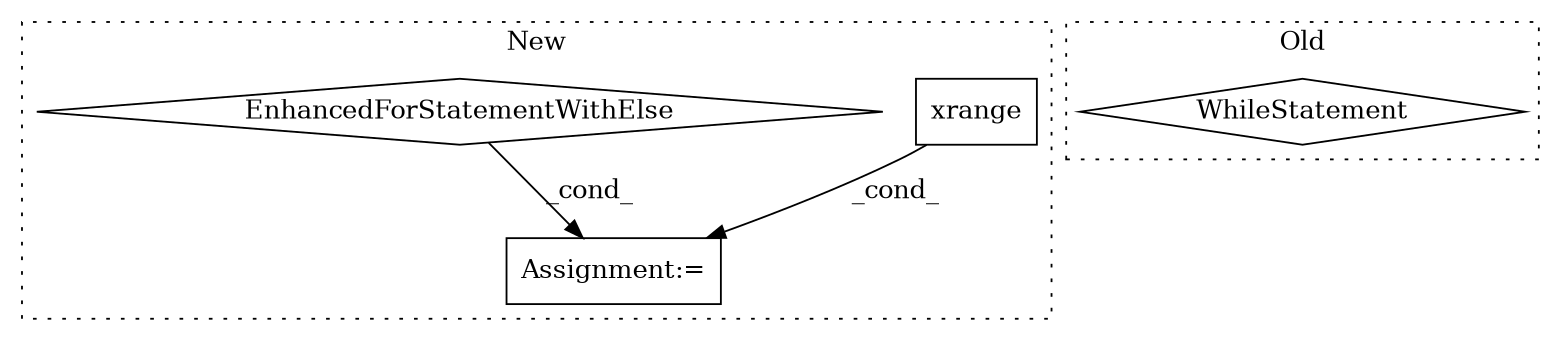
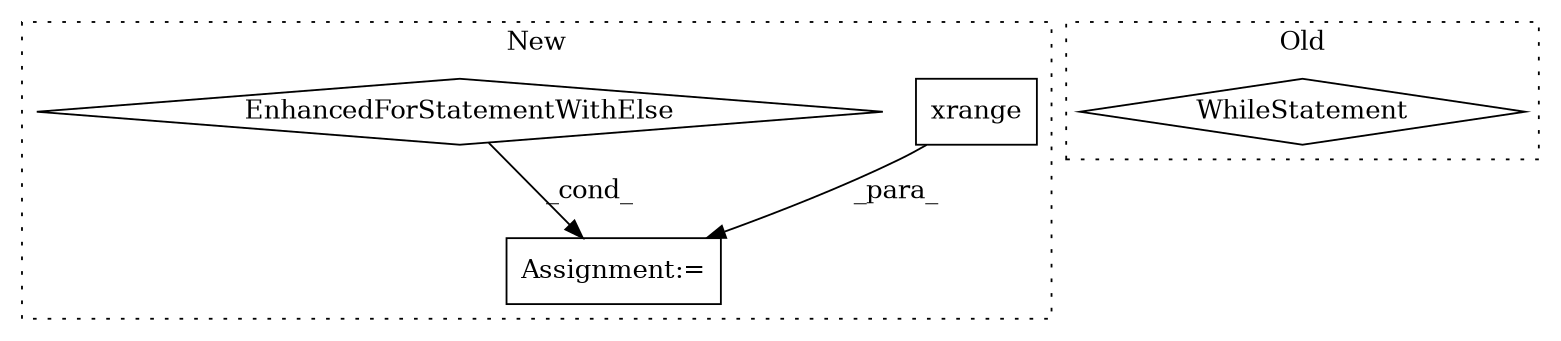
edge "xrange" -> "Assignment:=": label "_cond_" -> "_para_"
